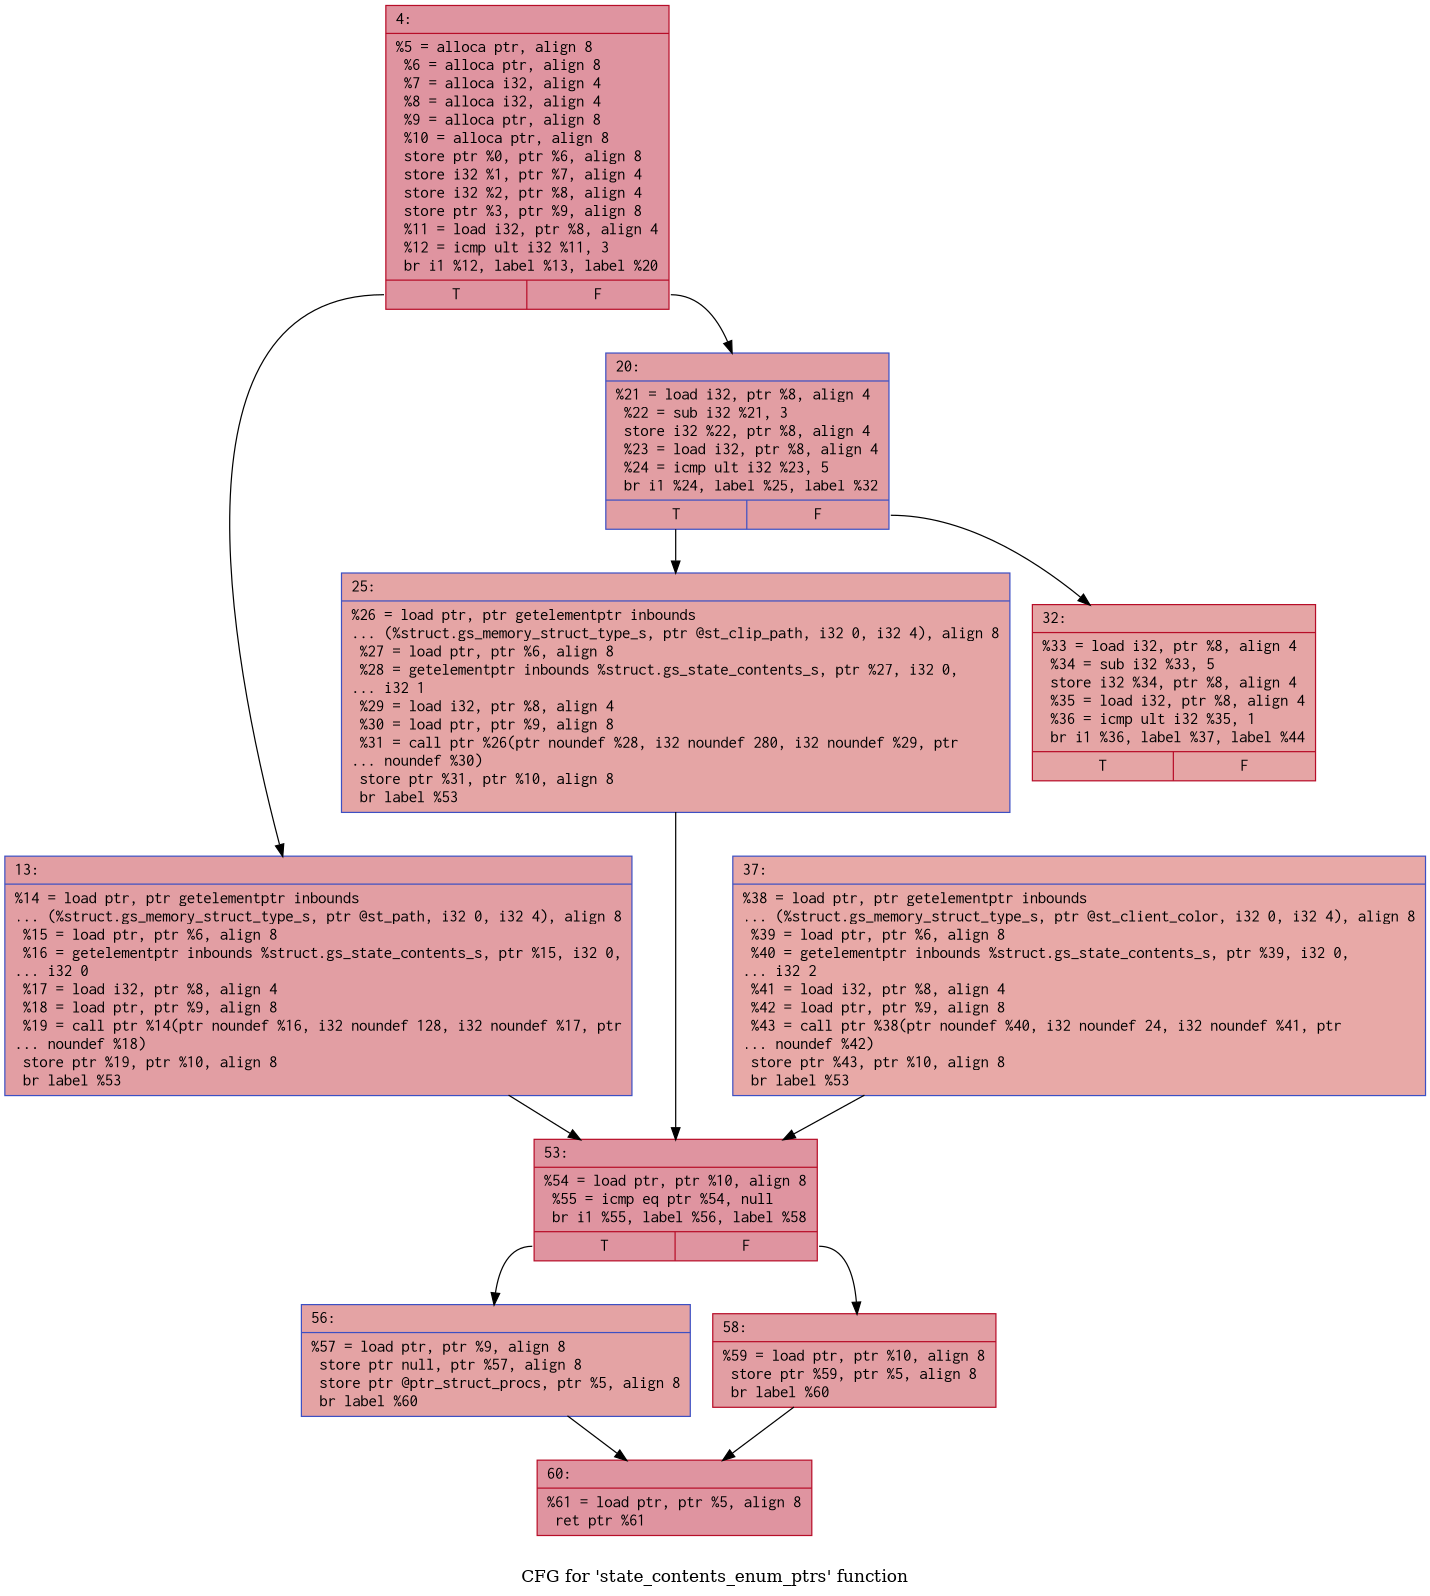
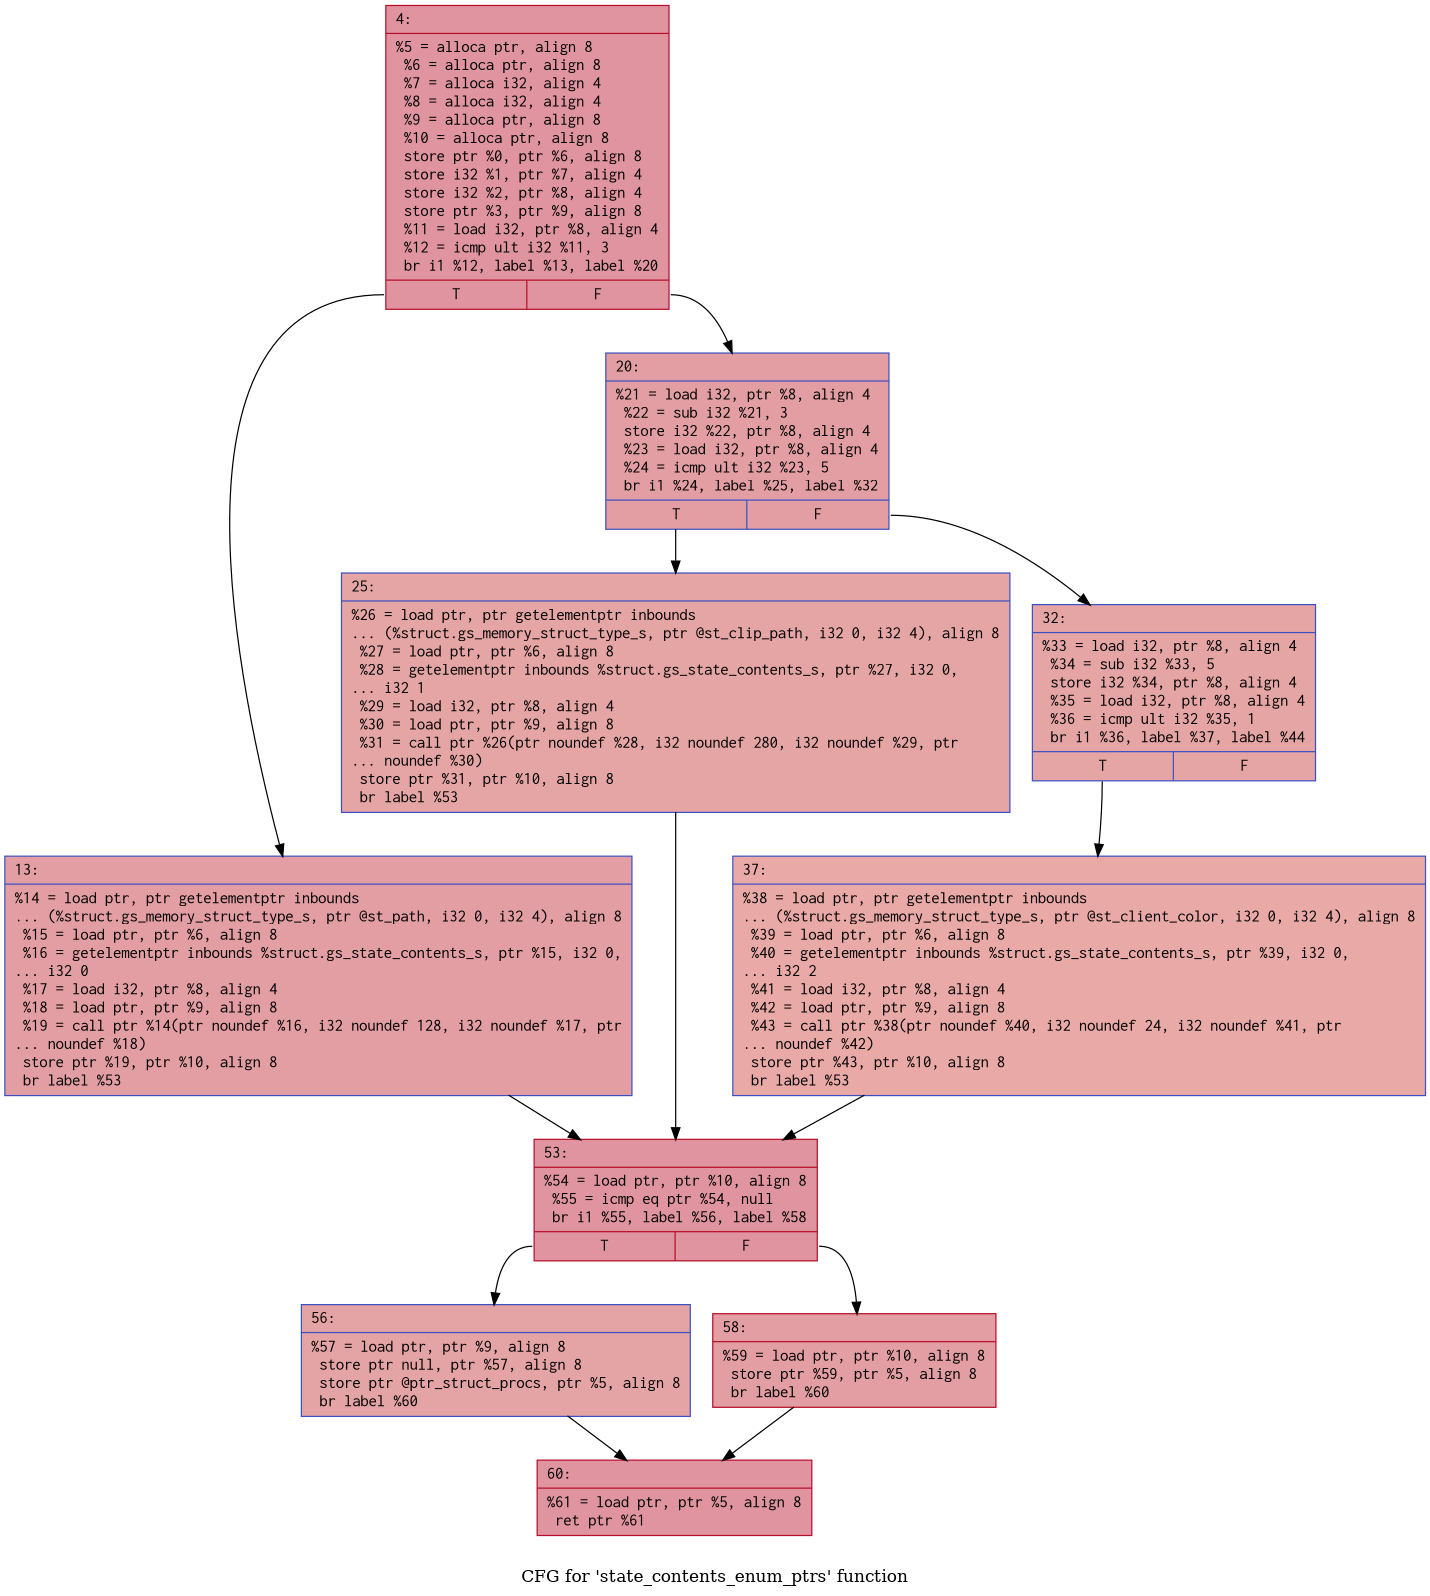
node "32:": color #b70d28ff -> #3d50c3ff
edge "32:" -> "37:": added
